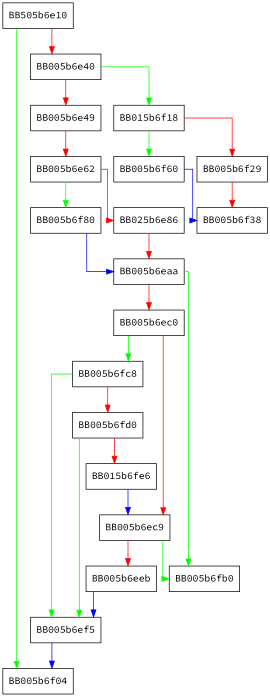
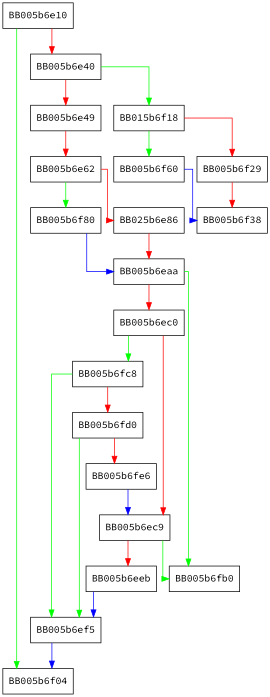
node "BB505b6e10": label "BB505b6e10" -> "BB005b6e10"
node "BB015b6fe6": label "BB015b6fe6" -> "BB005b6fe6"
